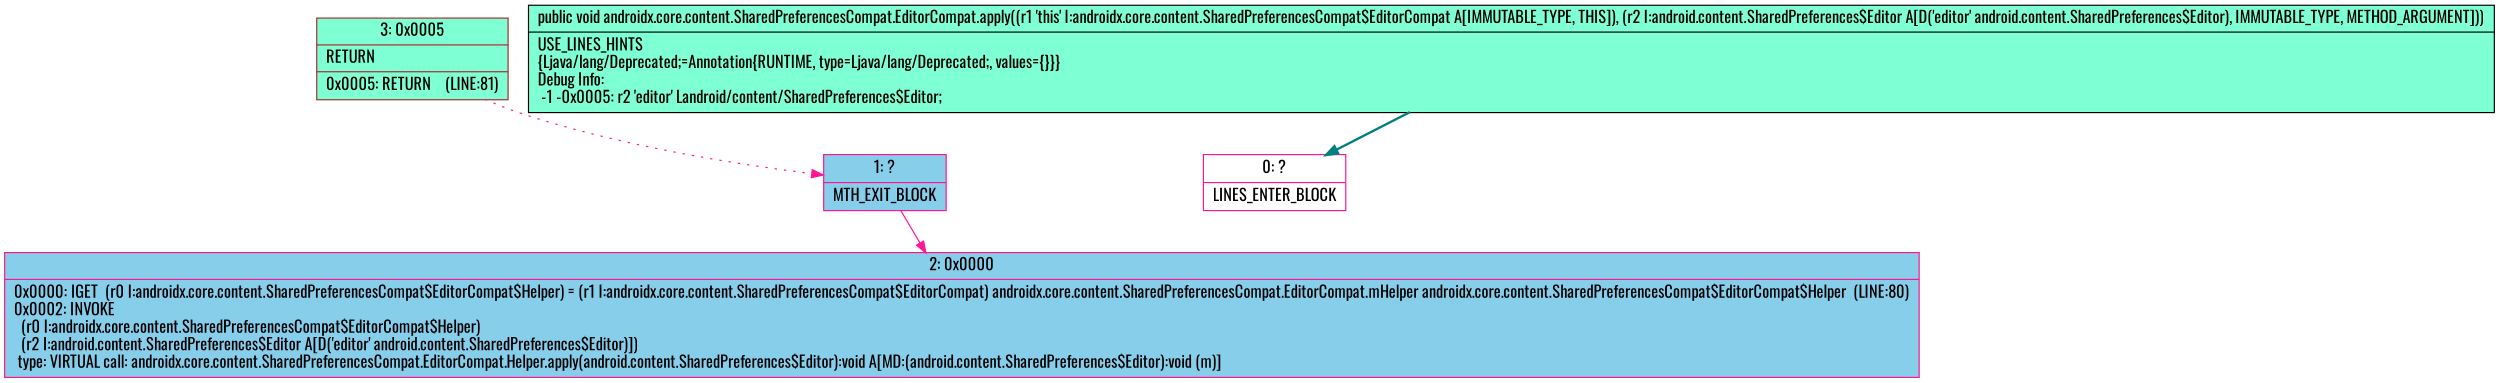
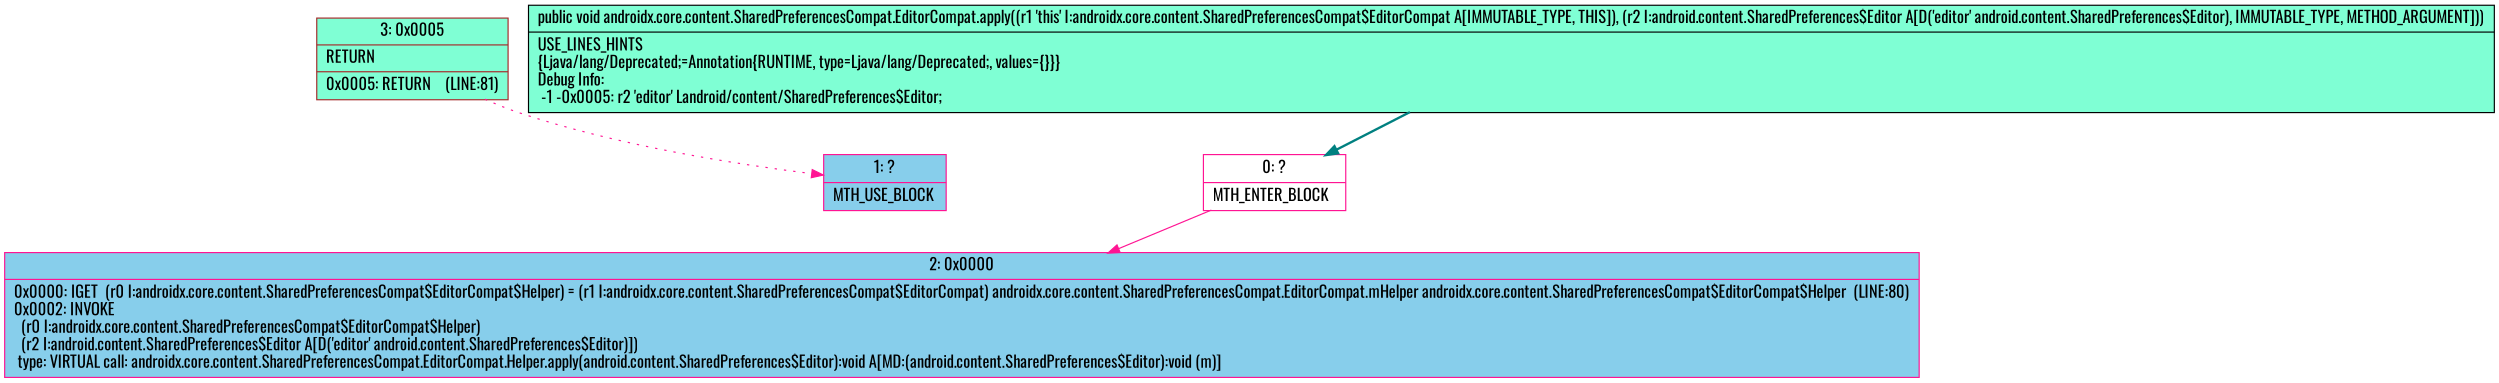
node "1: ?": text "MTH_EXIT_BLOCK" -> "MTH_USE_BLOCK"
node "0: ?": text "LINES_ENTER_BLOCK" -> "MTH_ENTER_BLOCK"
edge "1: ?" -> "2: 0x0000": now "0: ?" -> "2: 0x0000"
